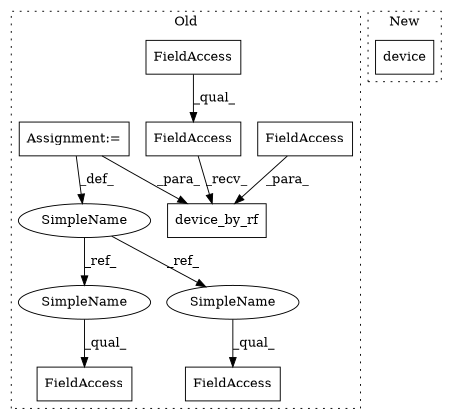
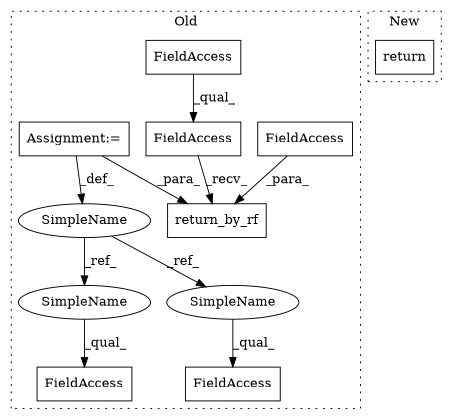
node "device": label "device" -> "return"
node "device_by_rf": label "device_by_rf" -> "return_by_rf"
